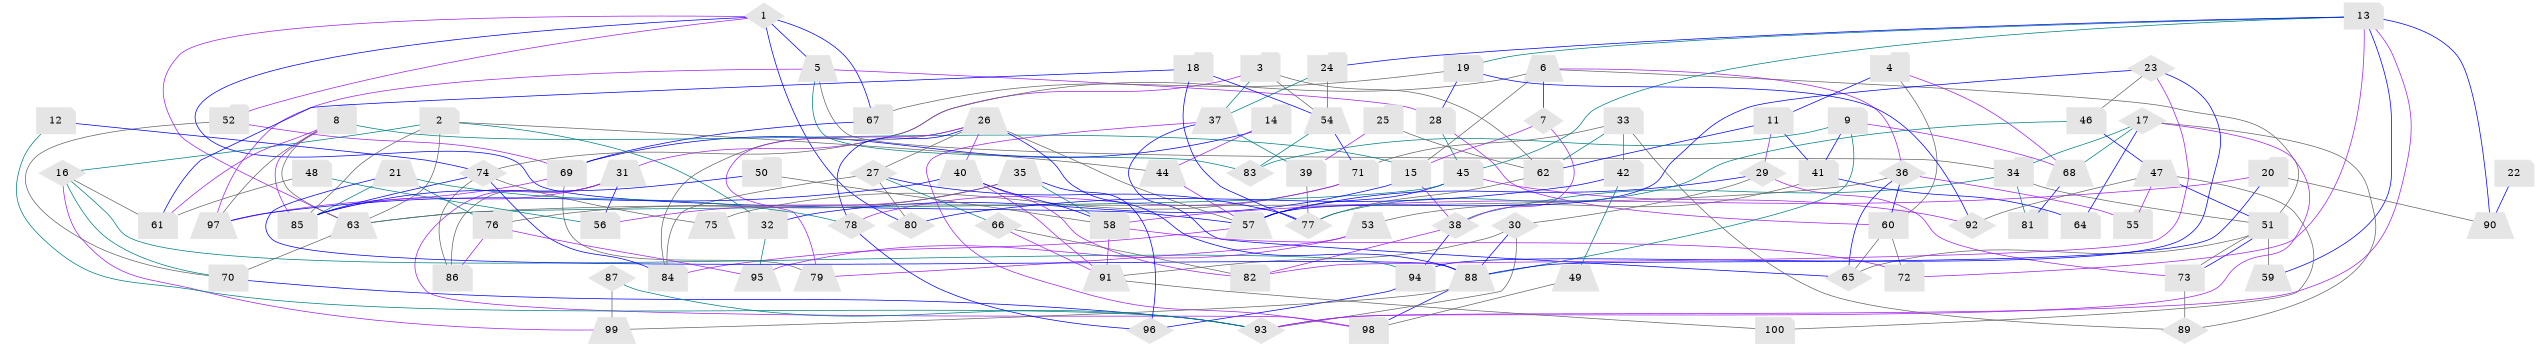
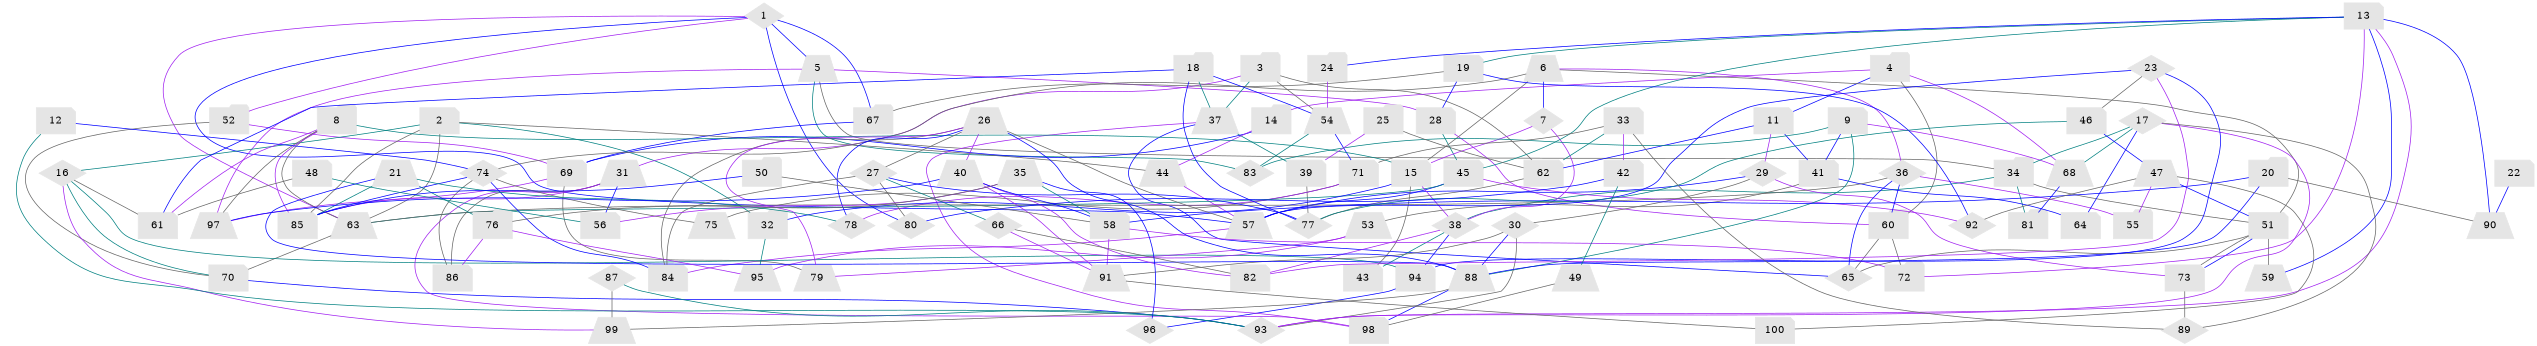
edge "4" -- "14": added
edge "24" -- "37": now "18" -- "37"
edge "20" -- "58": color purple -> blue
node "43": added
edge "78" -- "96": removed
